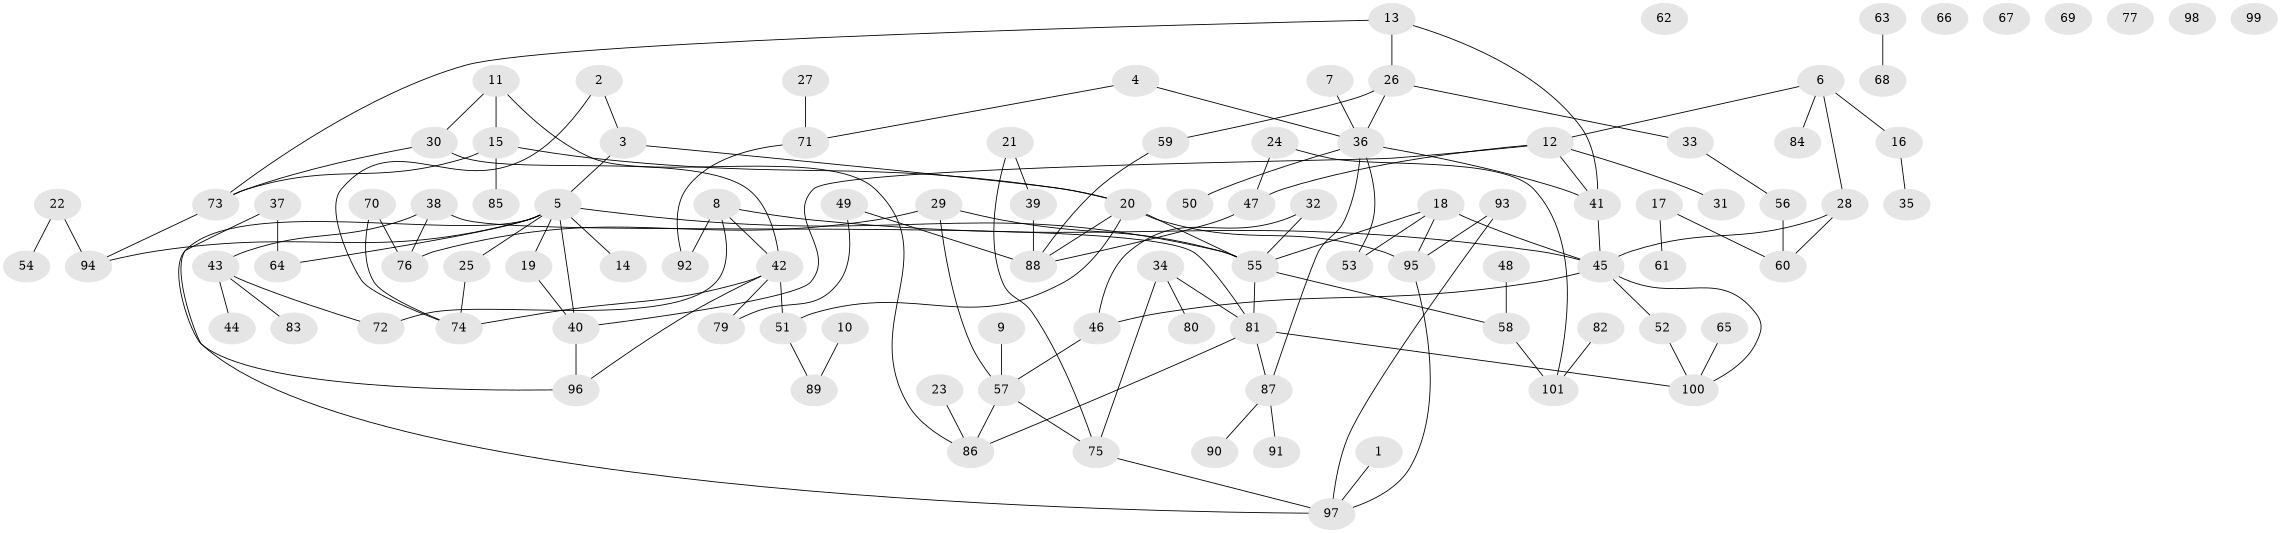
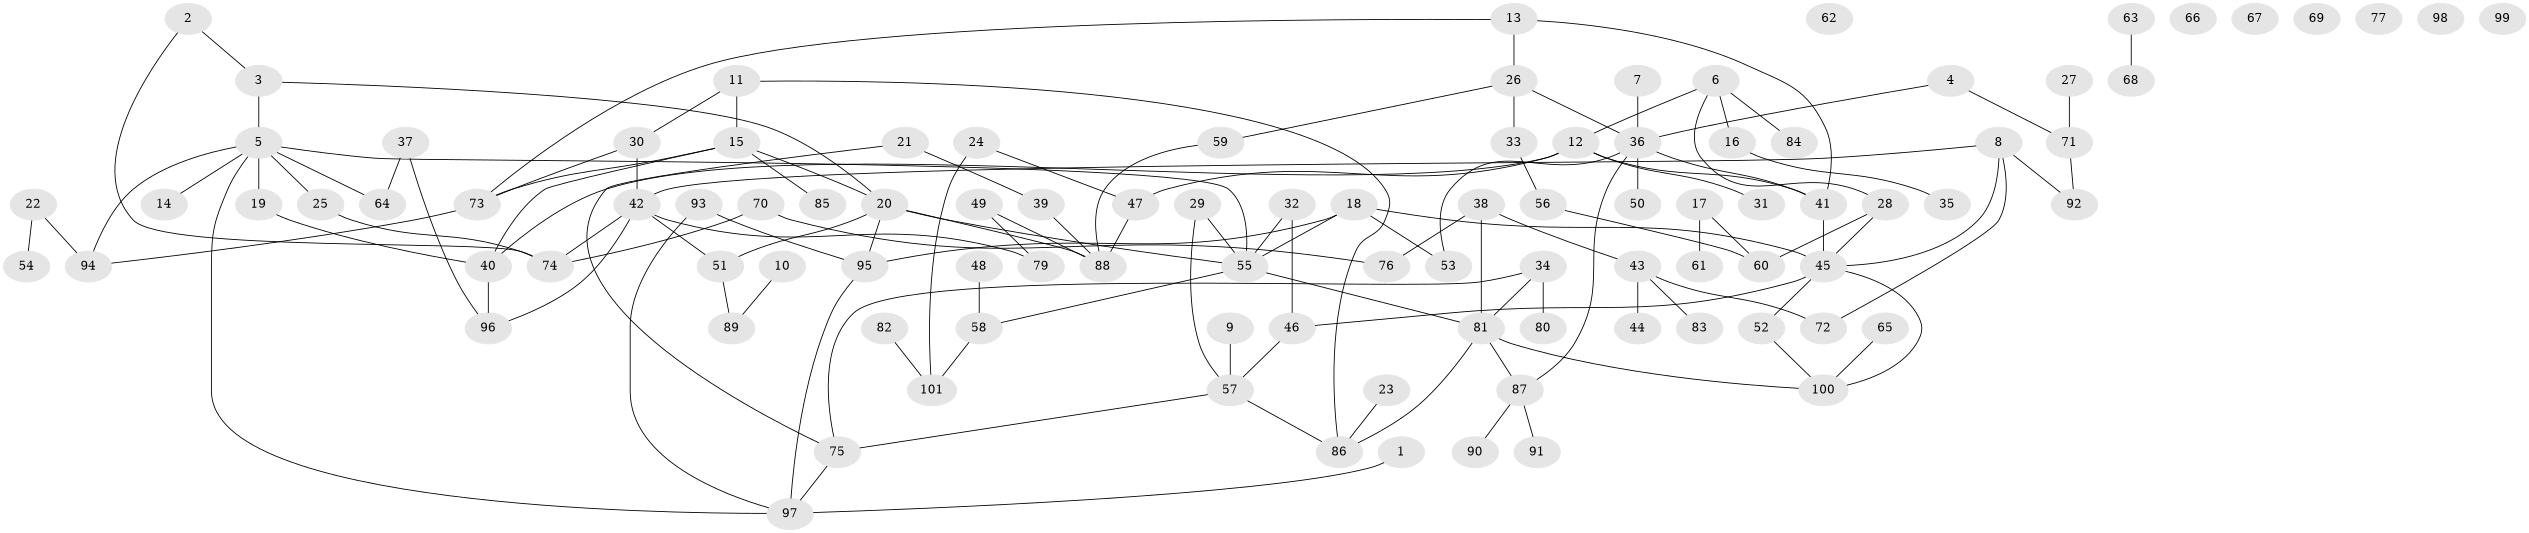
edge "29" -- "76": removed
edge "5" -- "40": now "15" -- "40"
